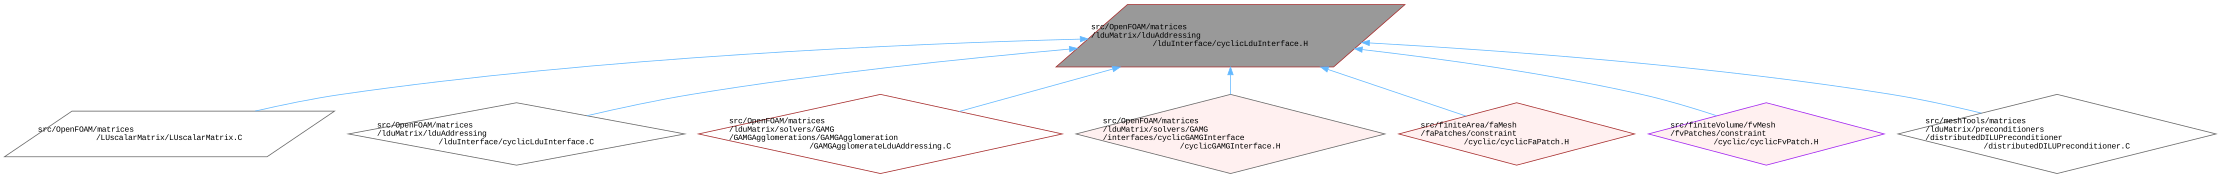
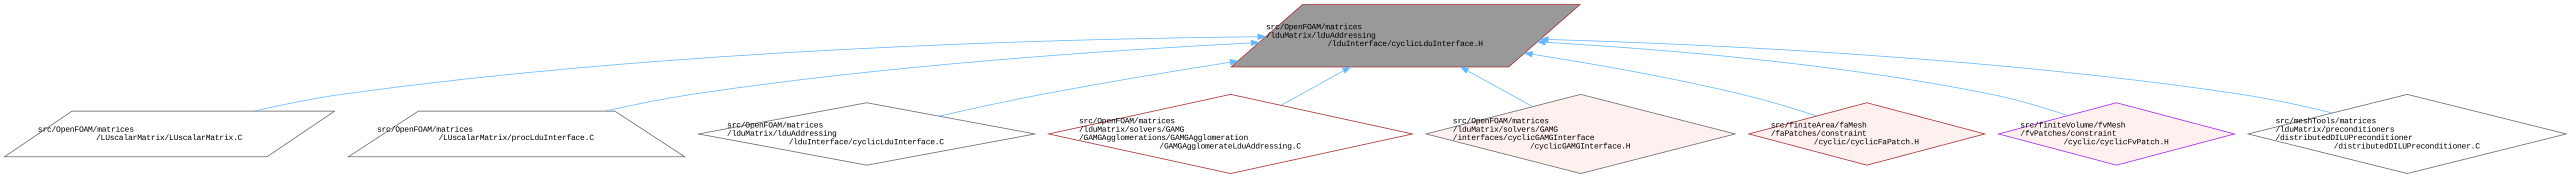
node "src/OpenFOAM/matrices /LUscalarMatrix/procLduInterface.C": added
